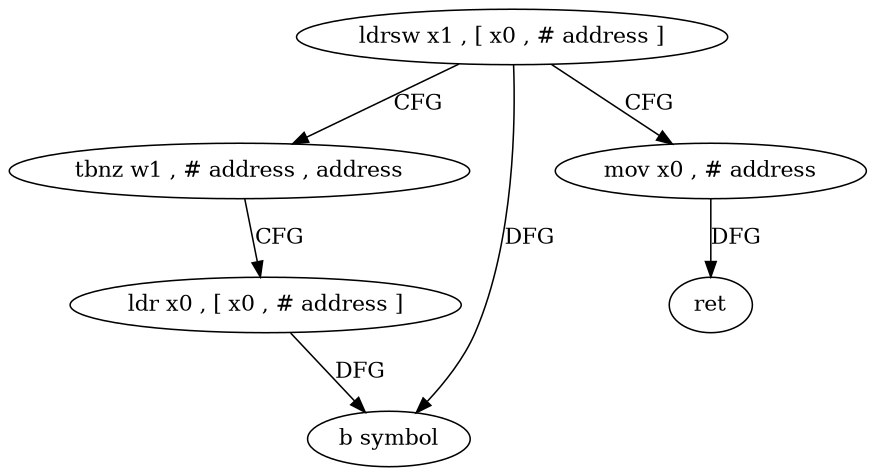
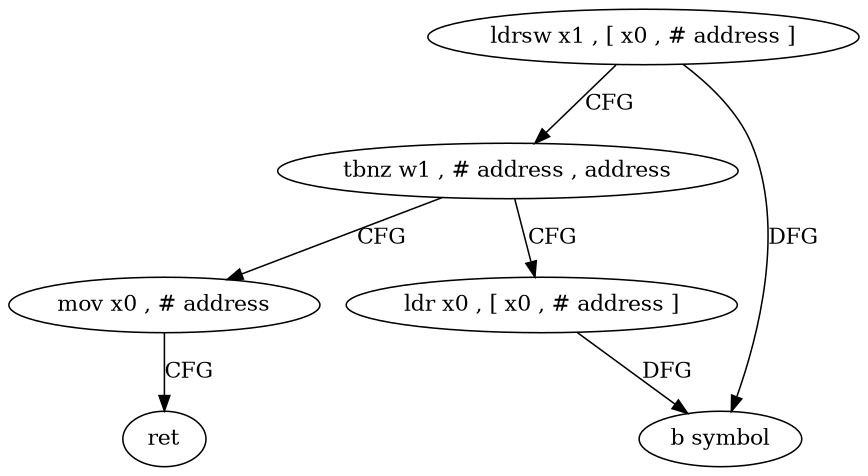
edge "ldrsw x1 , [ x0 , # address ]" -> "mov x0 , # address": now "tbnz w1 , # address , address" -> "mov x0 , # address"
edge "mov x0 , # address" -> "ret": label "DFG" -> "CFG"
